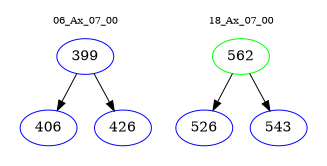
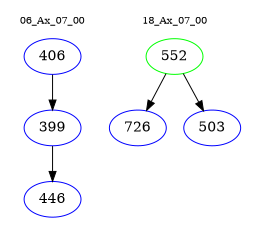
node "562": label "562" -> "552"
edge "399" -> "406": reversed
node "426": label "426" -> "446"
node "526": label "526" -> "726"
node "543": label "543" -> "503"
